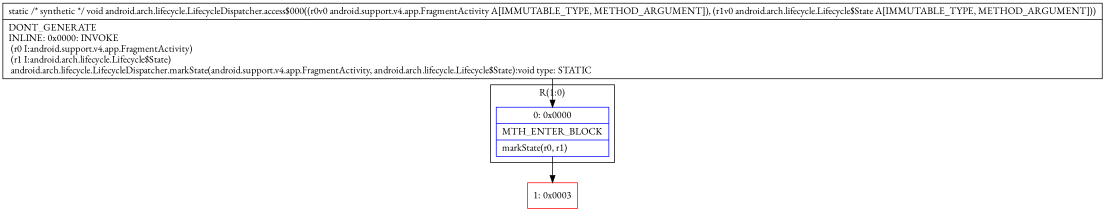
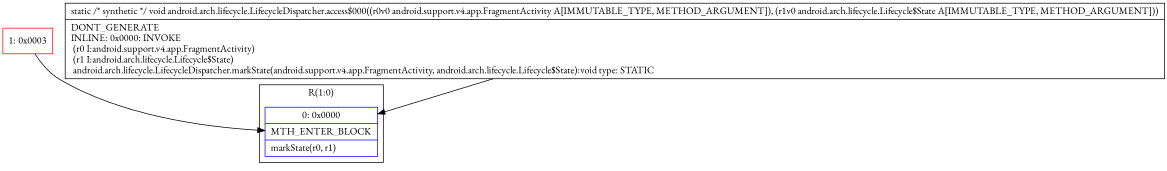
edge "0: 0x0000" -> "1: 0x0003": reversed
